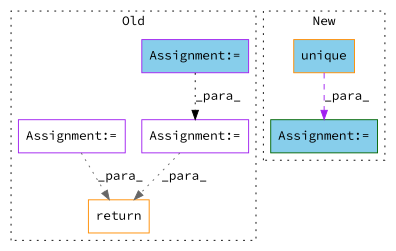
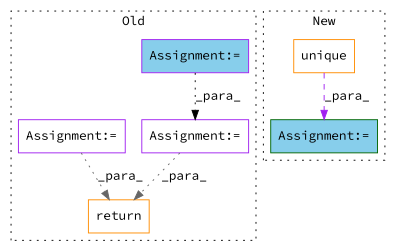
node "unique": fillcolor skyblue -> white
